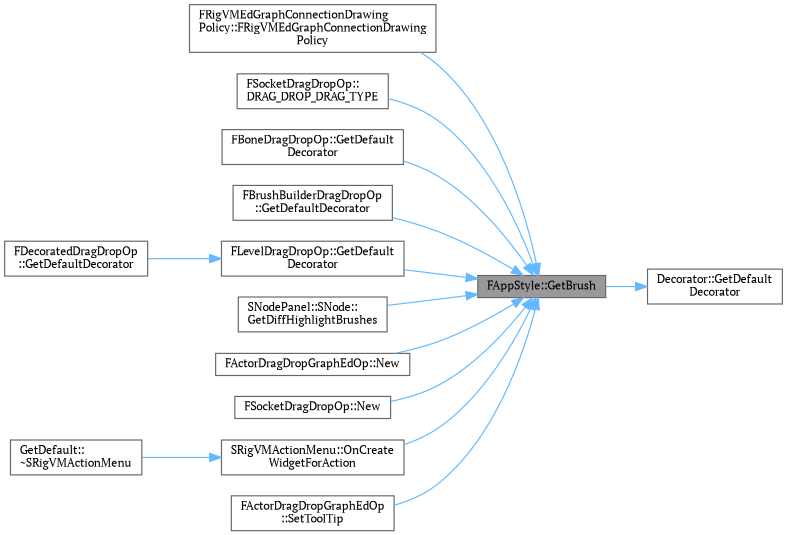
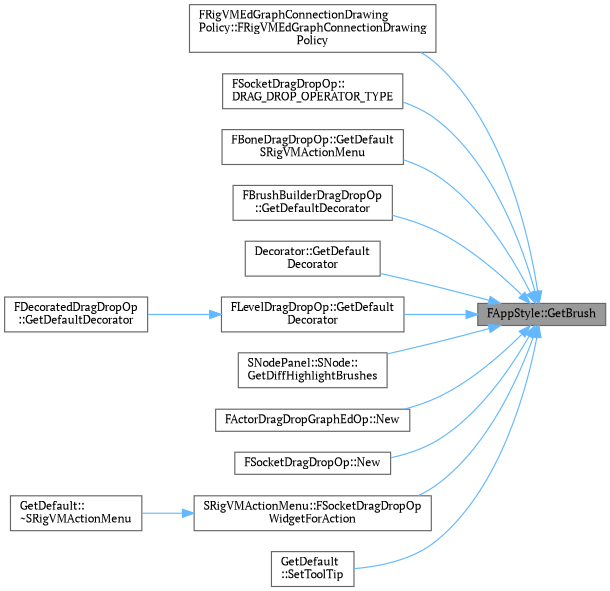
node "FSocketDragDropOp:: DRAG_DROP_DRAG_TYPE": label "FSocketDragDropOp:: DRAG_DROP_DRAG_TYPE" -> "FSocketDragDropOp:: DRAG_DROP_OPERATOR_TYPE"
node "FBoneDragDropOp::GetDefault Decorator": label "FBoneDragDropOp::GetDefault Decorator" -> "FBoneDragDropOp::GetDefault SRigVMActionMenu"
edge "FAppStyle::GetBrush" -> "Decorator::GetDefault Decorator": reversed
node "SRigVMActionMenu::OnCreate WidgetForAction": label "SRigVMActionMenu::OnCreate WidgetForAction" -> "SRigVMActionMenu::FSocketDragDropOp WidgetForAction"
node "FActorDragDropGraphEdOp ::SetToolTip": label "FActorDragDropGraphEdOp ::SetToolTip" -> "GetDefault ::SetToolTip"
